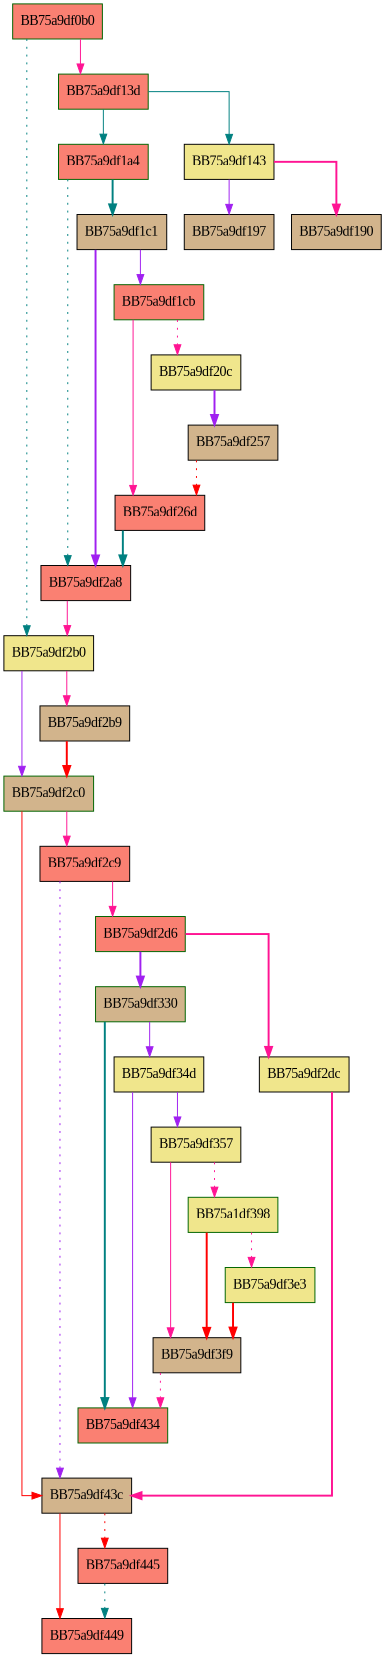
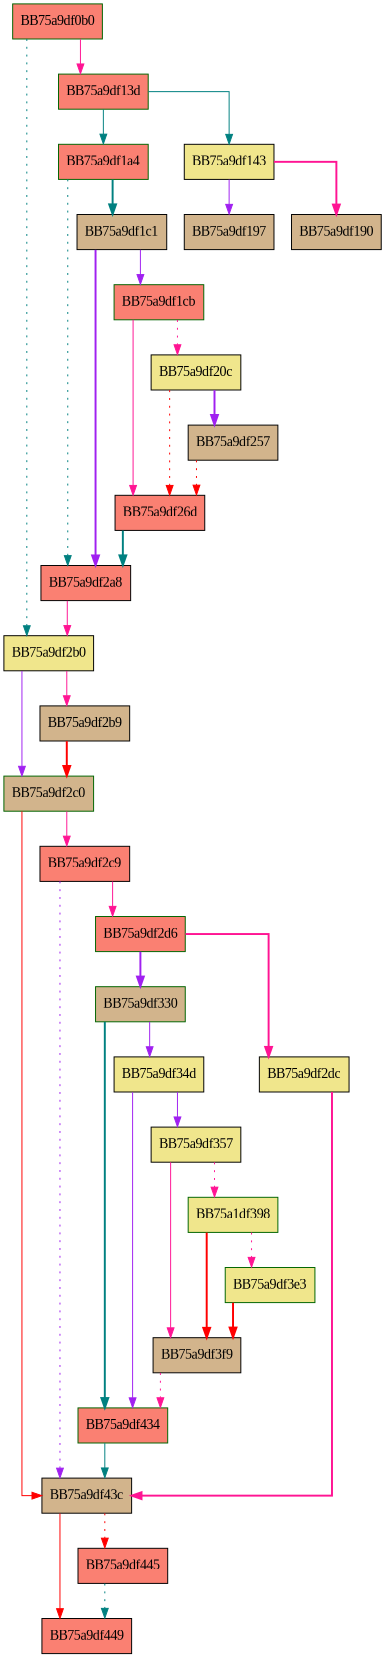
edge "BB75a9df20c" -> "BB75a9df26d": added
edge "BB75a9df434" -> "BB75a9df43c": added
